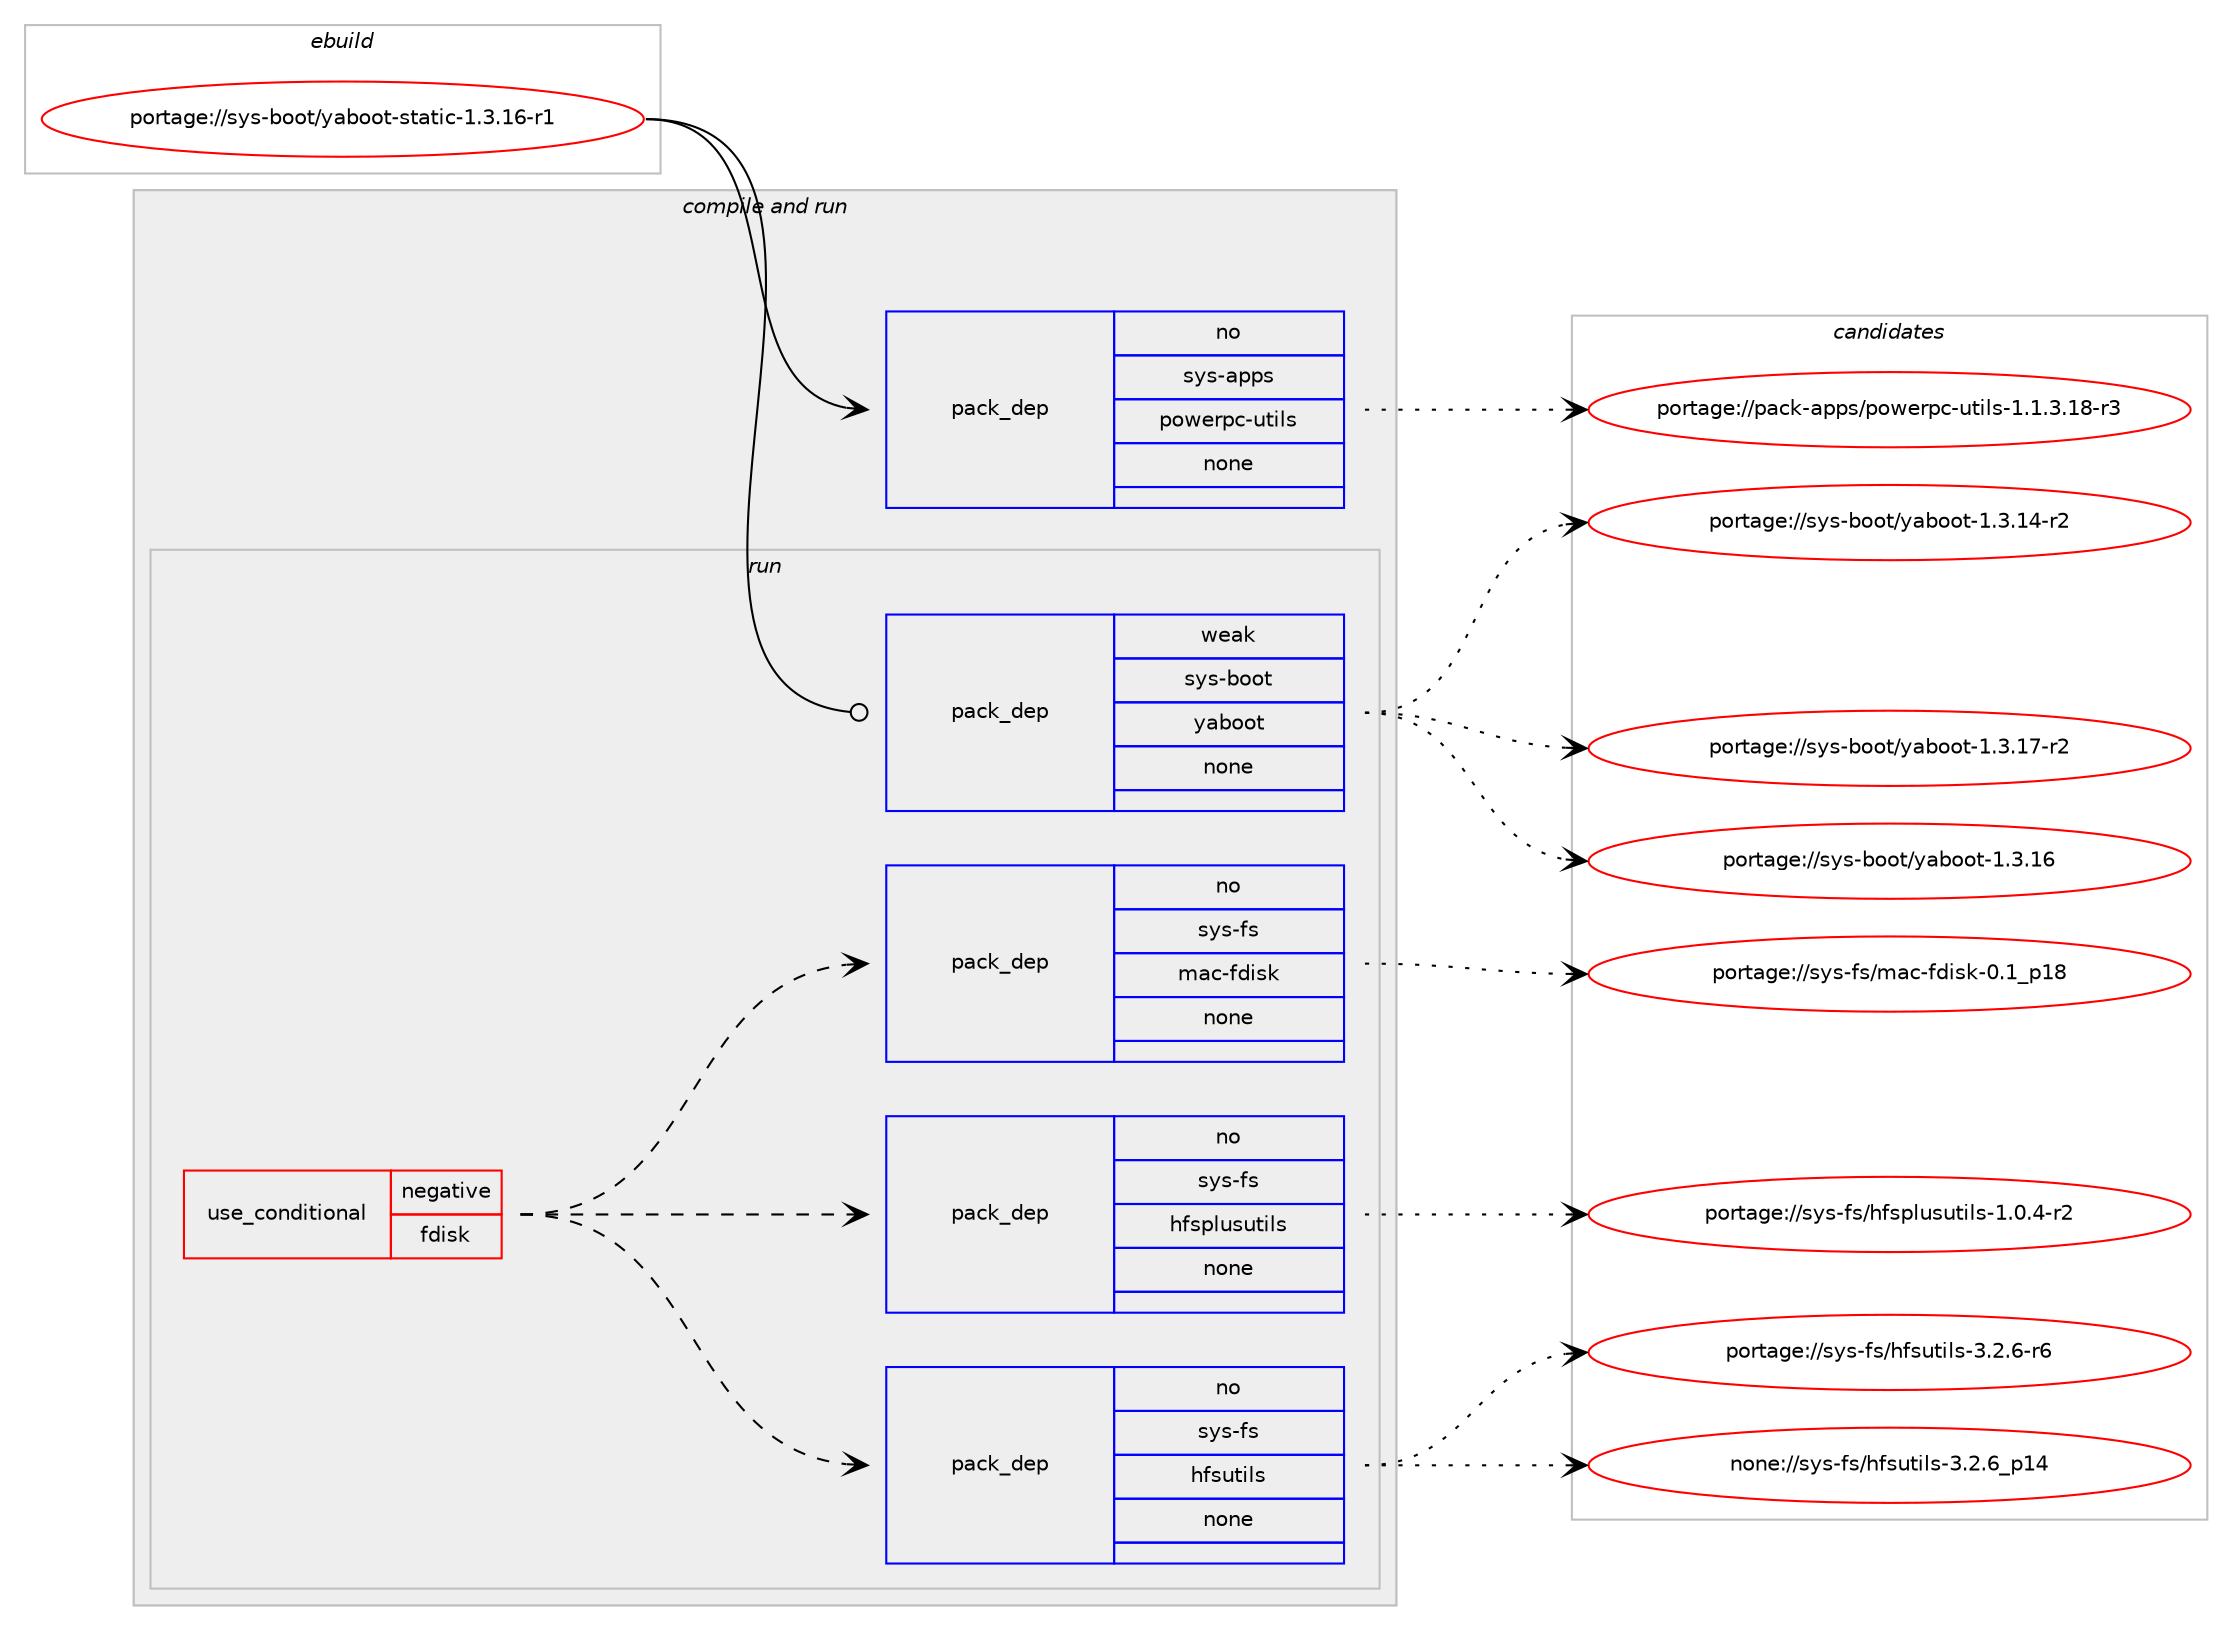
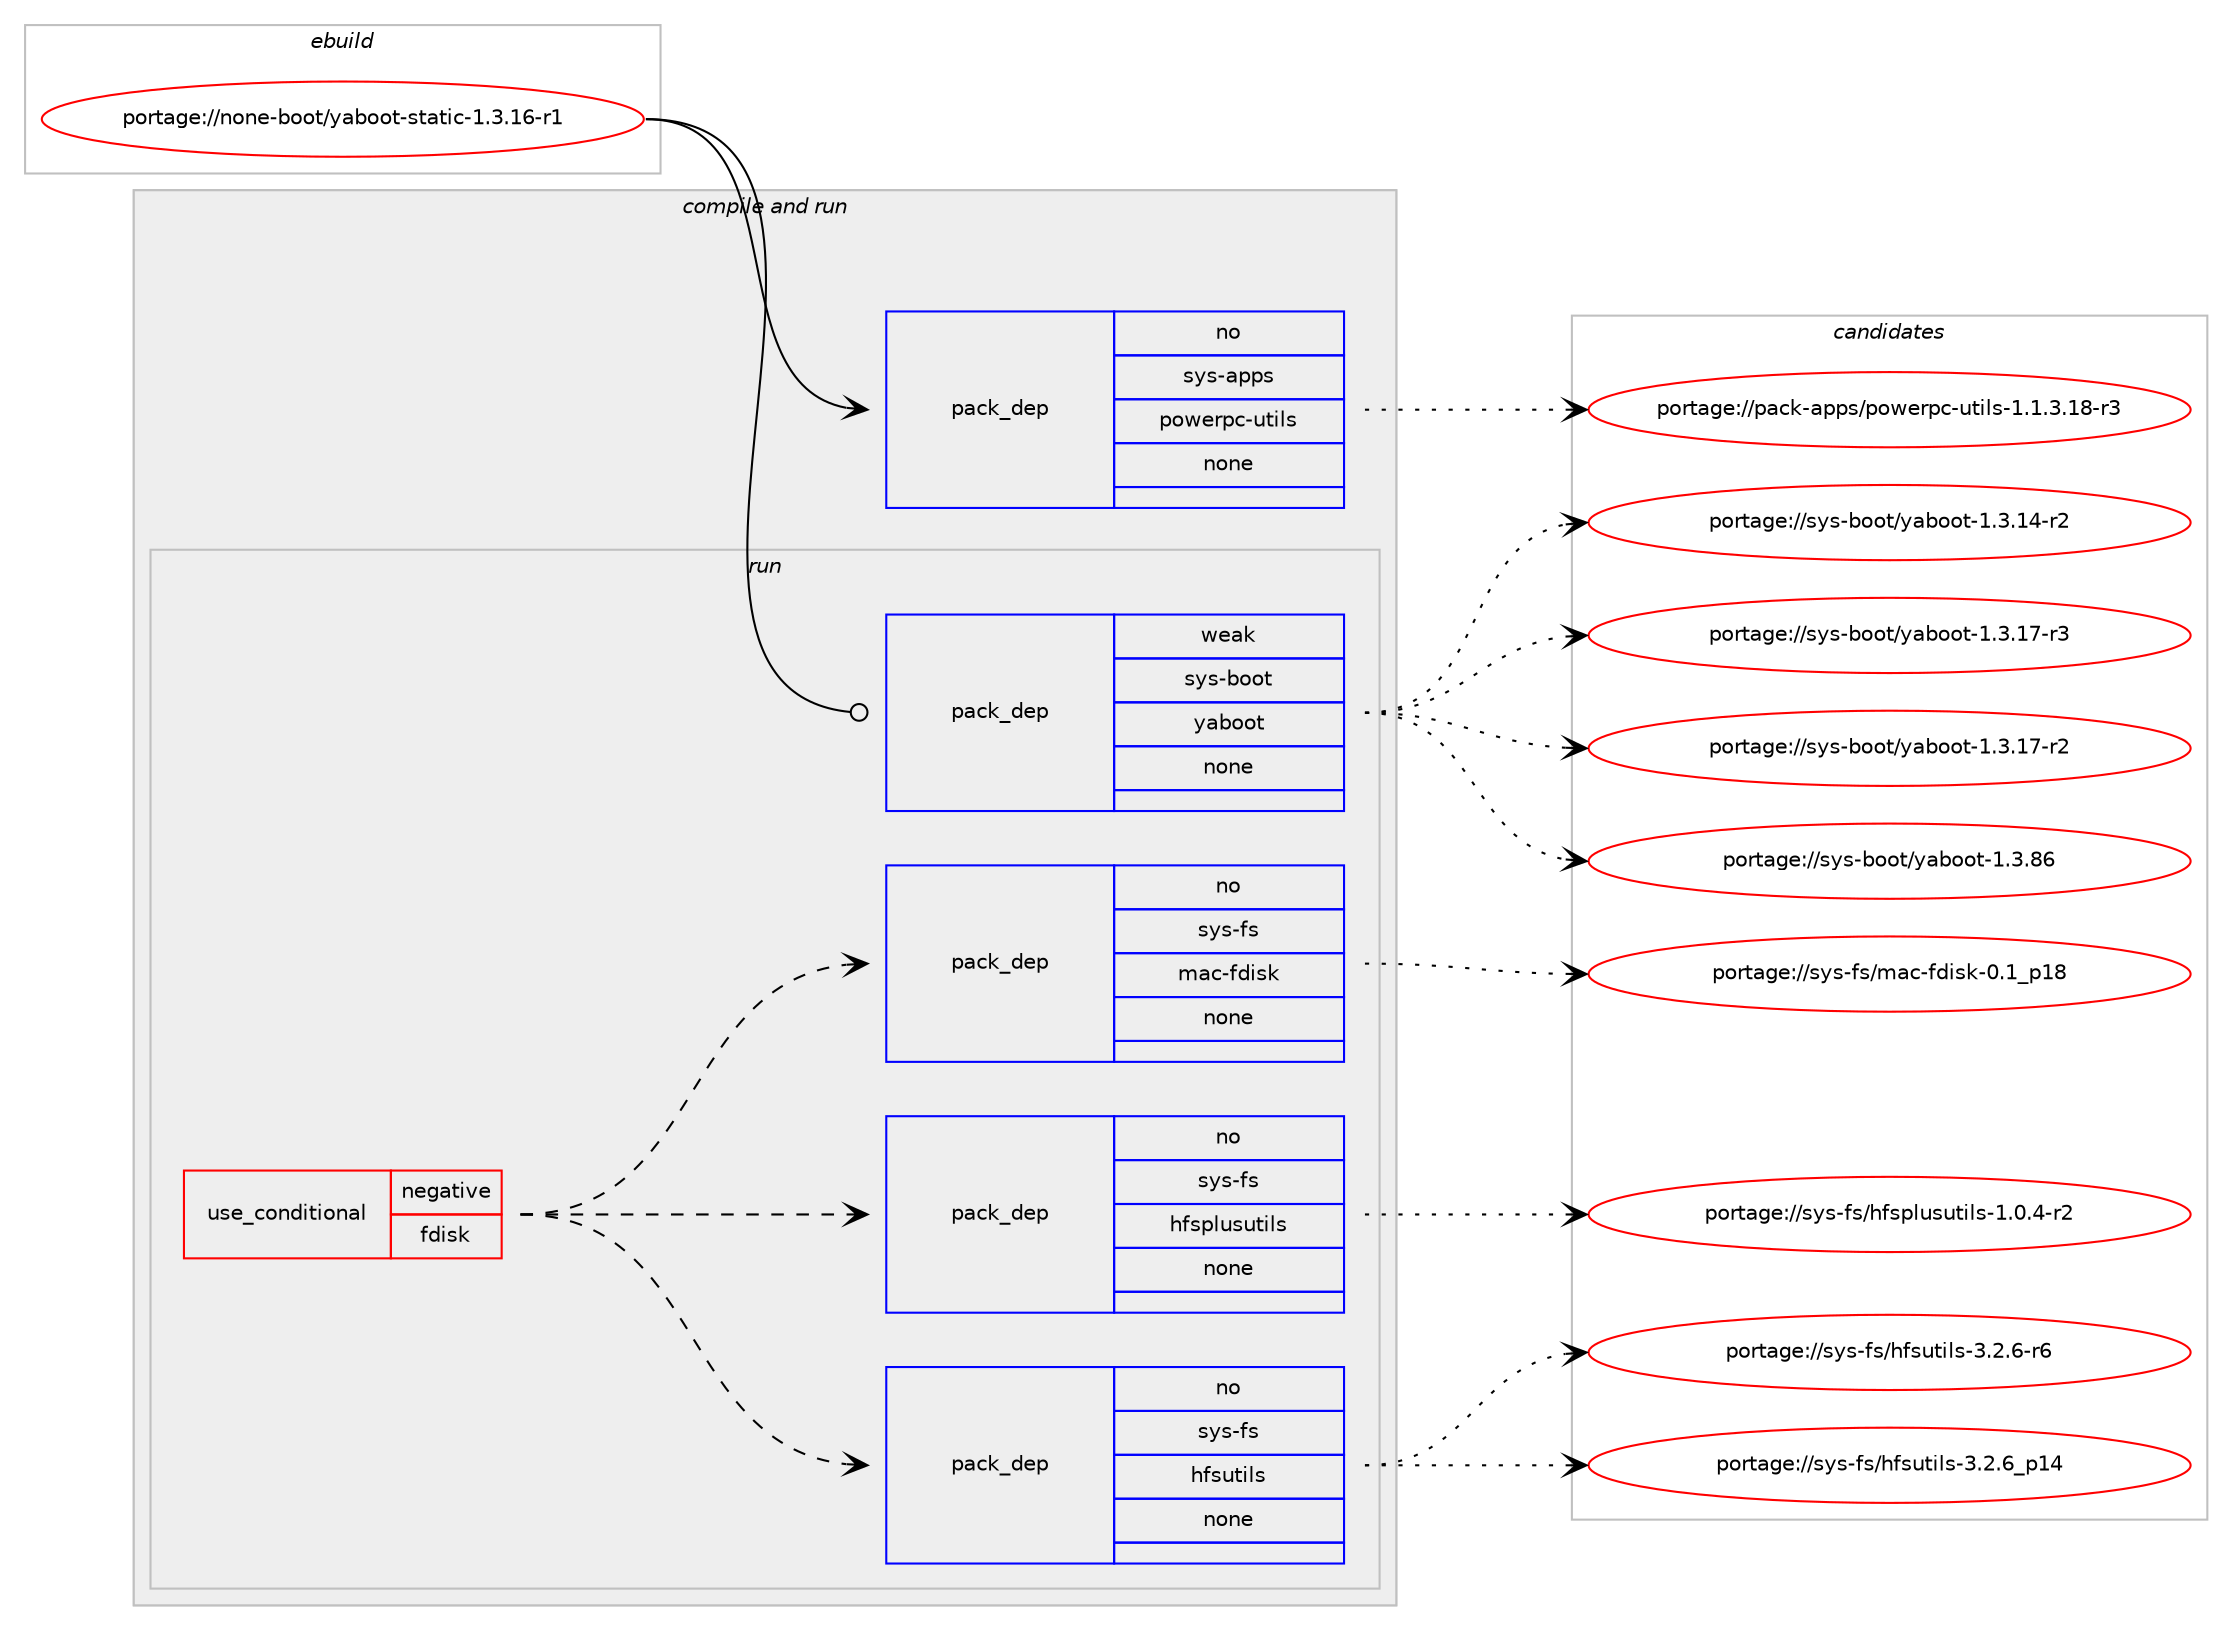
node "portage://sys-boot/yaboot-static-1.3.16-r1": label "portage://sys-boot/yaboot-static-1.3.16-r1" -> "portage://none-boot/yaboot-static-1.3.16-r1"
node "portage://sys-boot/yaboot-1.3.17-r3": added
node "portage://sys-boot/yaboot-1.3.16": label "portage://sys-boot/yaboot-1.3.16" -> "portage://sys-boot/yaboot-1.3.86"
node "none://sys-fs/hfsutils-3.2.6_p14": label "none://sys-fs/hfsutils-3.2.6_p14" -> "portage://sys-fs/hfsutils-3.2.6_p14"
